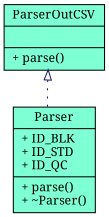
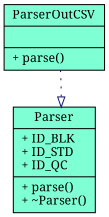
edge "Parser" -> "ParserOutCSV": reversed
